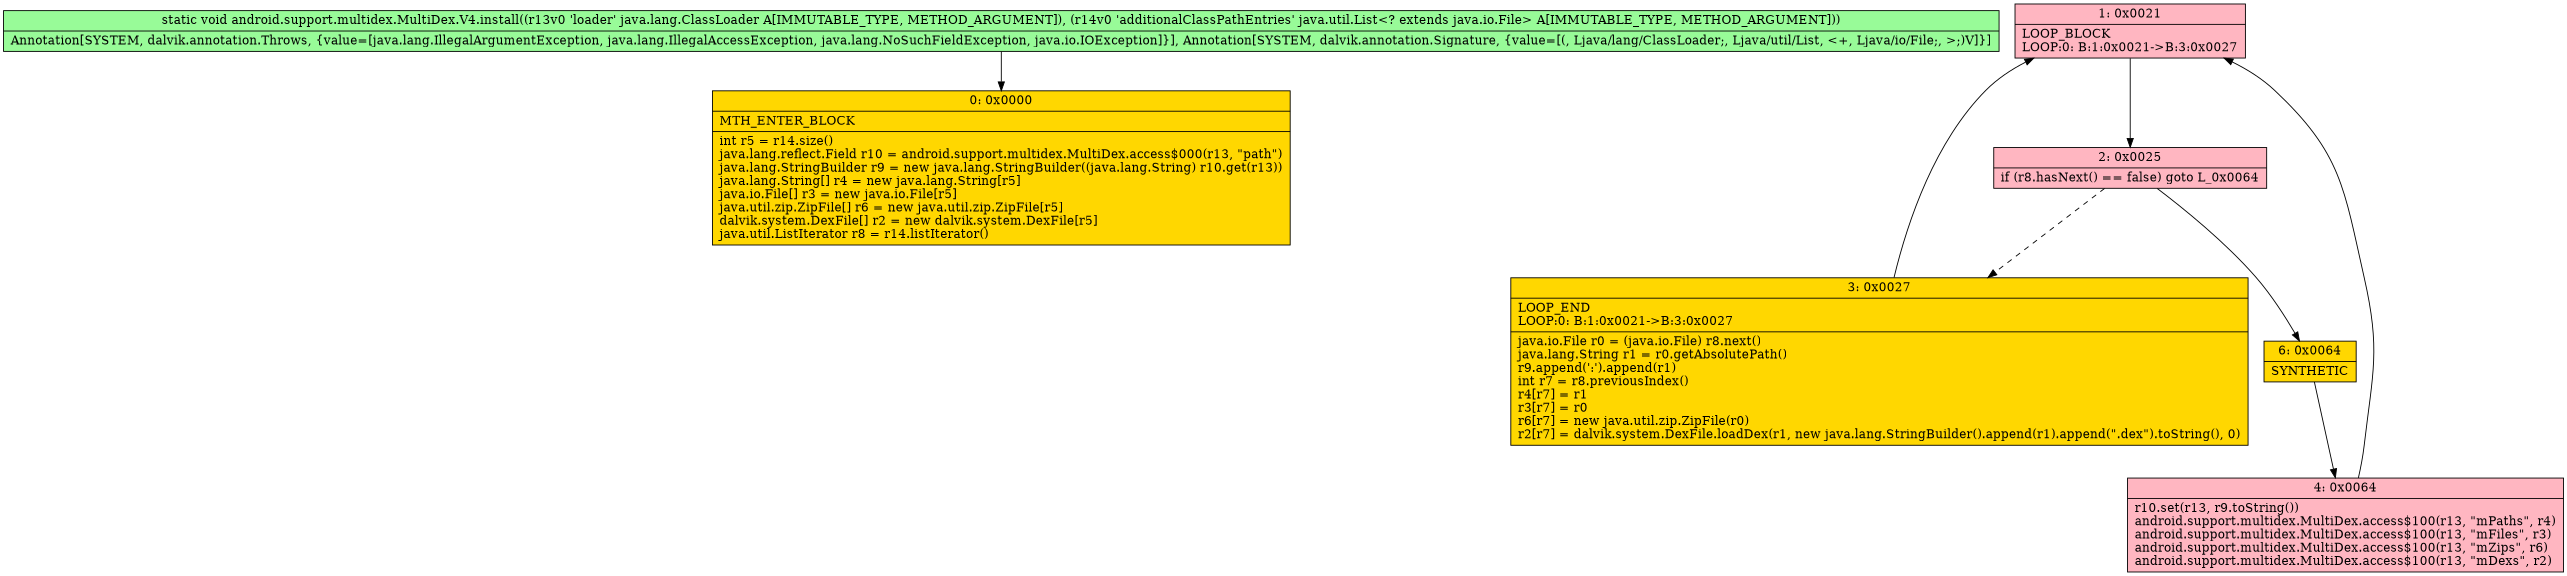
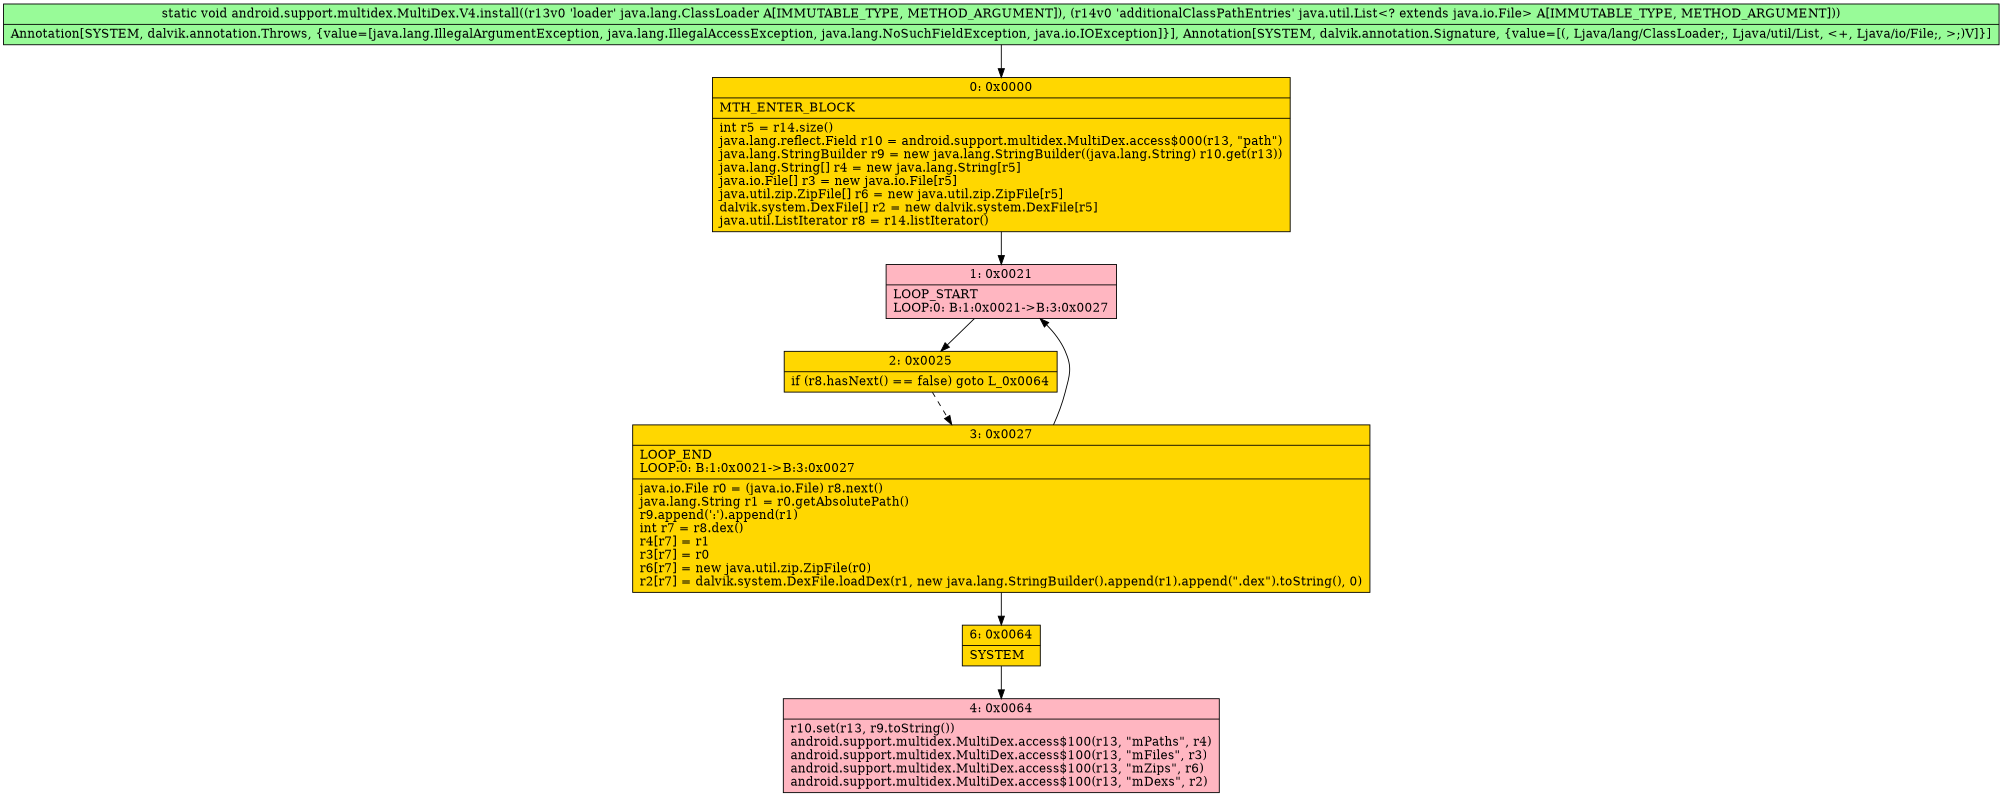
node "1: 0x0021": text "LOOP_BLOCK" -> "LOOP_START"
node "2: 0x0025": fillcolor lightpink -> gold
edge "4: 0x0064" -> "1: 0x0021": now "0: 0x0000" -> "1: 0x0021"
edge "2: 0x0025" -> "6: 0x0064": now "3: 0x0027" -> "6: 0x0064"
node "6: 0x0064": text "SYNTHETIC" -> "SYSTEM"
node "3: 0x0027": text "int r7 = r8.previousIndex()" -> "int r7 = r8.dex()"
